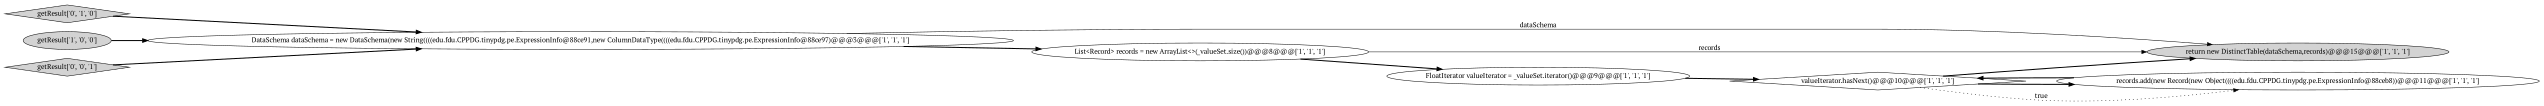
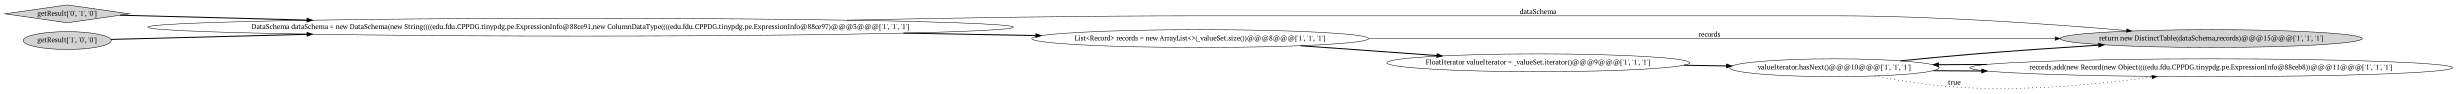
node "getResult['0', '0', '1']": removed
node "valueIterator.hasNext()@@@10@@@['1', '1', '1']": shape diamond -> ellipse
